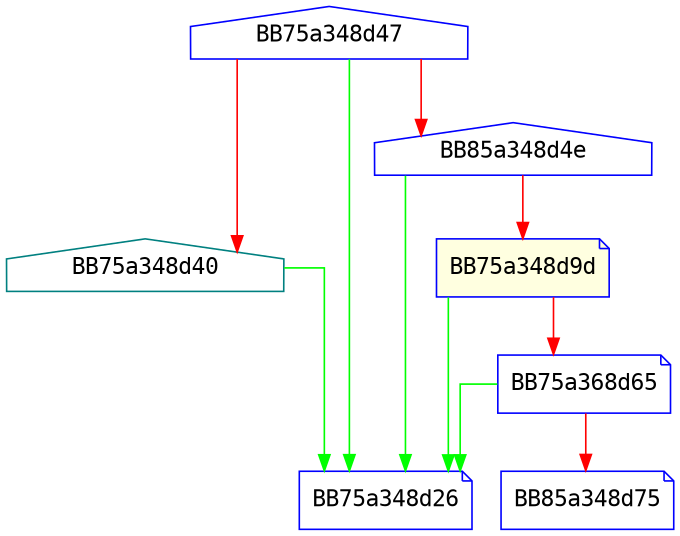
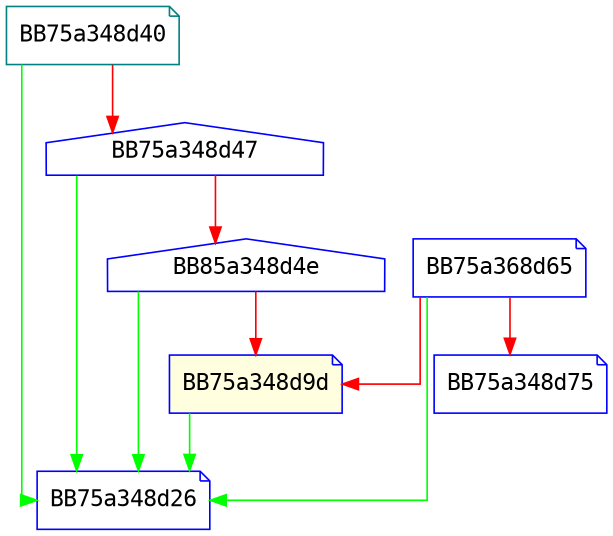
edge "BB75a348d47" -> "BB75a348d40": reversed
node "BB75a348d40": shape house -> note
edge "BB75a348d9d" -> "BB75a368d65": reversed
node "BB85a348d75": label "BB85a348d75" -> "BB75a348d75"
